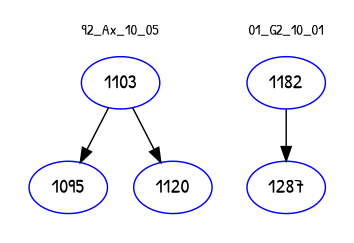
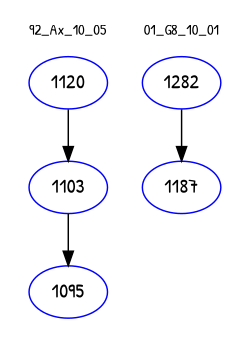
cluster "01_G2_10_01": label "01_G2_10_01" -> "01_G8_10_01"
node "1182": label "1182" -> "1282"
edge "1103" -> "1120": reversed
node "1287": label "1287" -> "1187"
